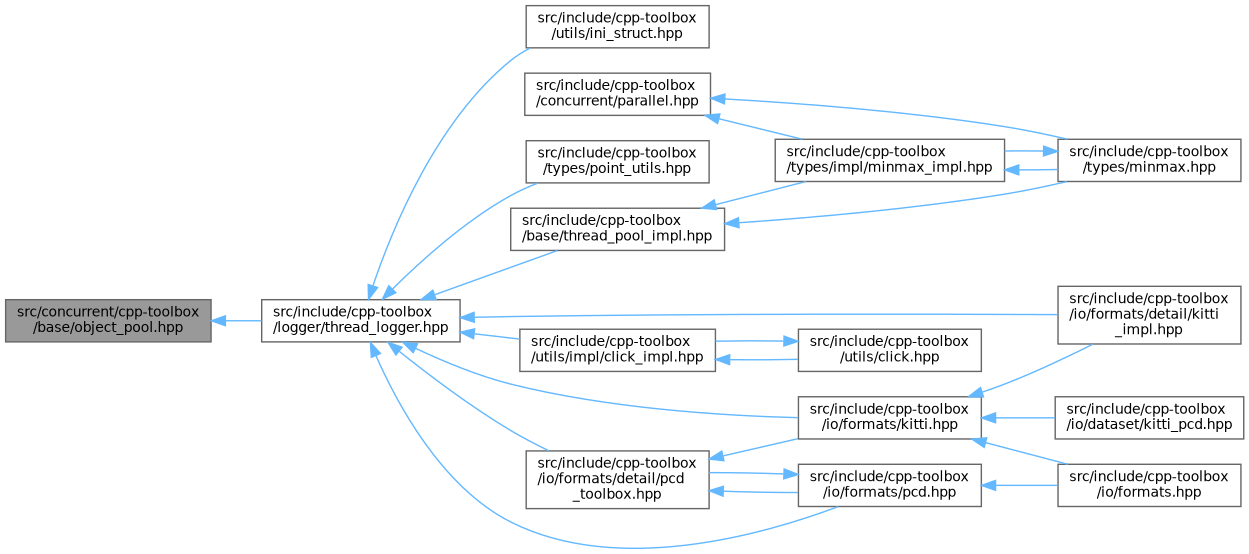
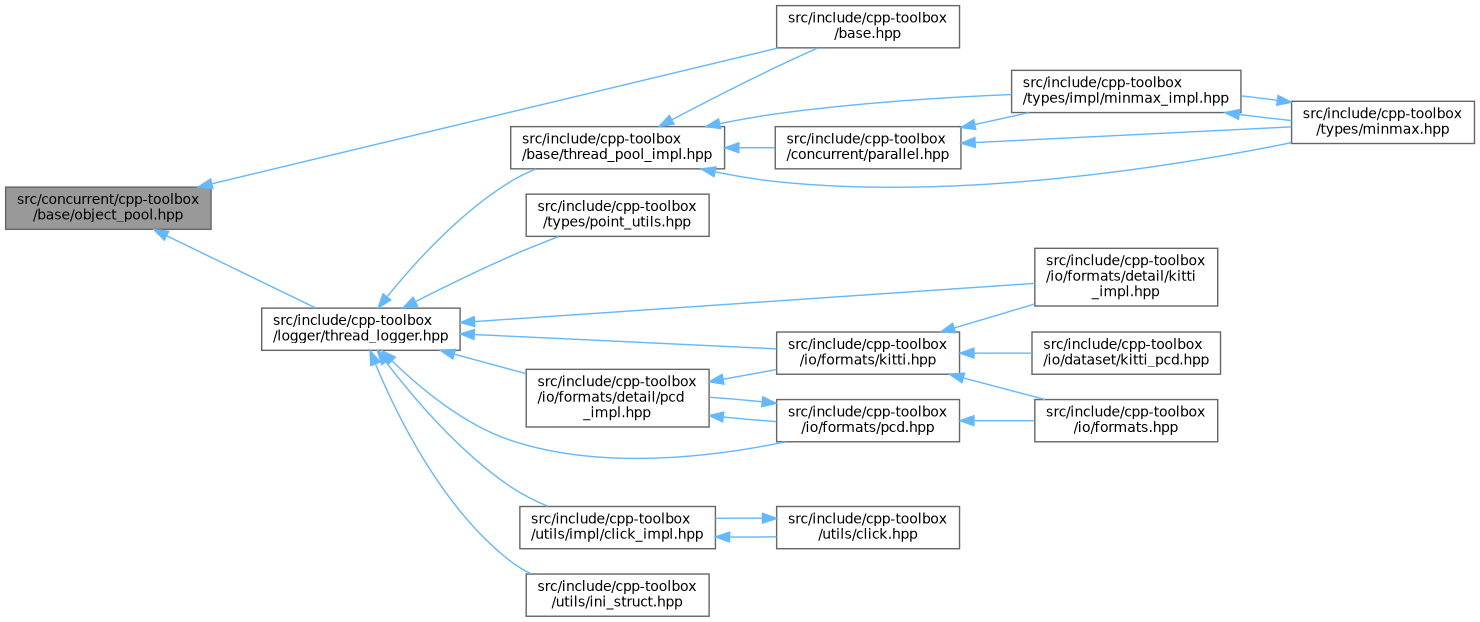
node "src/include/cpp-toolbox /base.hpp": added
edge "src/include/cpp-toolbox /concurrent/parallel.hpp" -> "src/include/cpp-toolbox /base/thread_pool_impl.hpp": added
node "src/include/cpp-toolbox /io/formats/detail/pcd _toolbox.hpp": label "src/include/cpp-toolbox /io/formats/detail/pcd _toolbox.hpp" -> "src/include/cpp-toolbox /io/formats/detail/pcd _impl.hpp"
